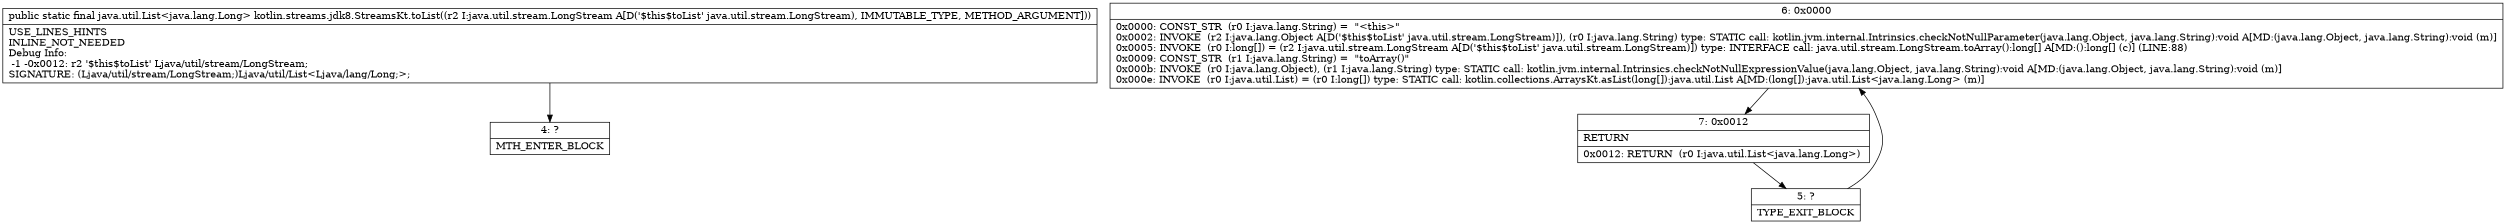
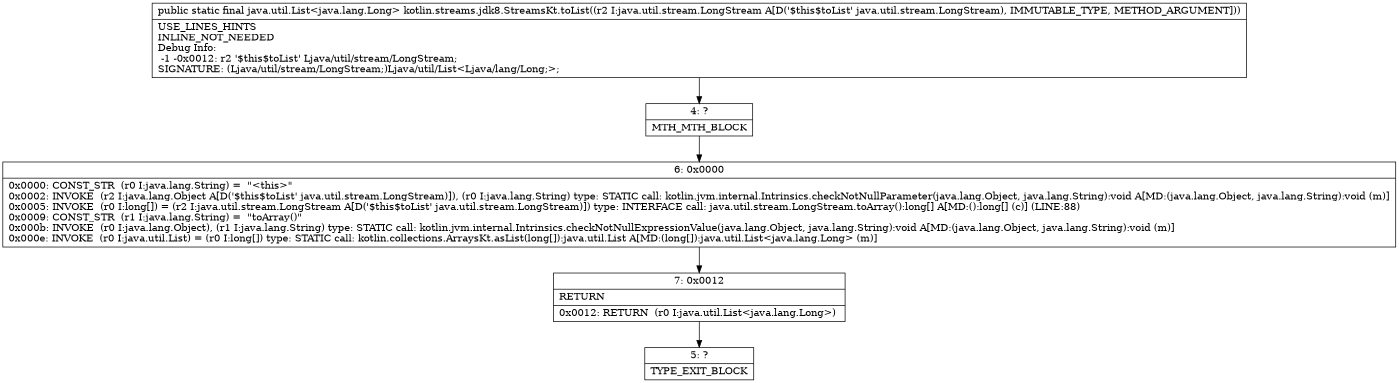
node "4: ?": text "MTH_ENTER_BLOCK" -> "MTH_MTH_BLOCK"
edge "5: ?" -> "6: 0x0000": now "4: ?" -> "6: 0x0000"
